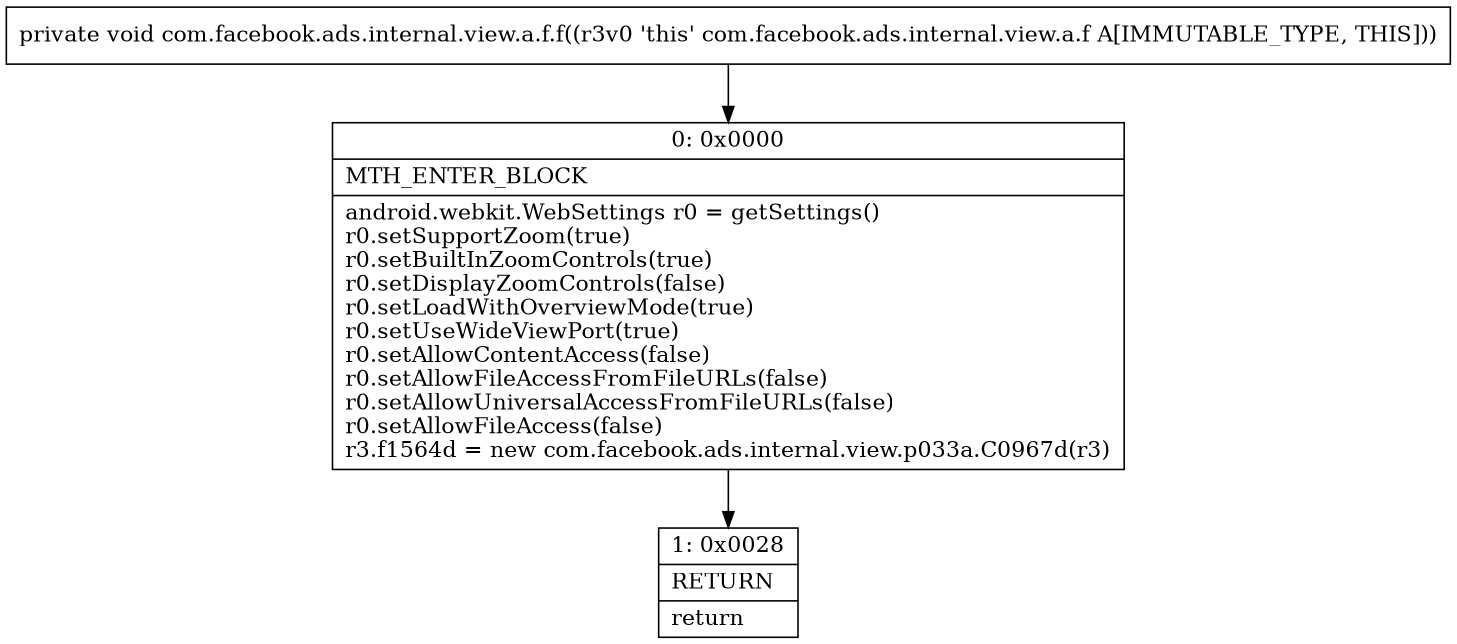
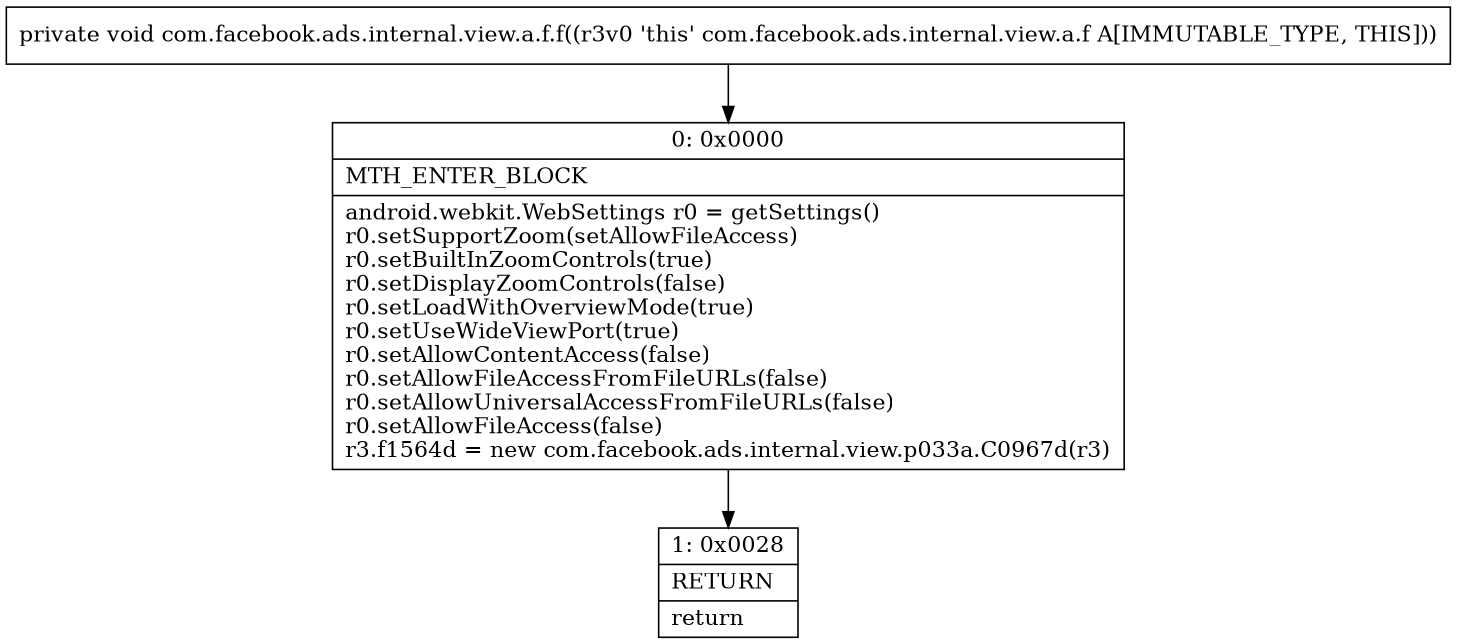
node "0: 0x0000": text "r0.setSupportZoom(true)" -> "r0.setSupportZoom(setAllowFileAccess)"
